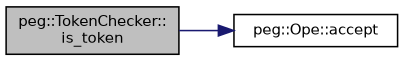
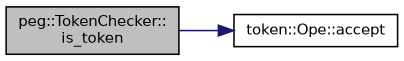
node "peg::Ope::accept": label "peg::Ope::accept" -> "token::Ope::accept"
